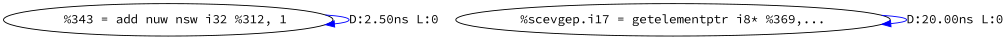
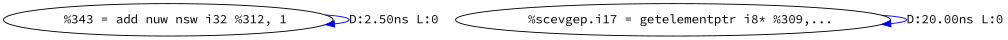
node "%scevgep.i17 = getelementptr i8* %369,...": label "%scevgep.i17 = getelementptr i8* %369,..." -> "%scevgep.i17 = getelementptr i8* %309,..."
